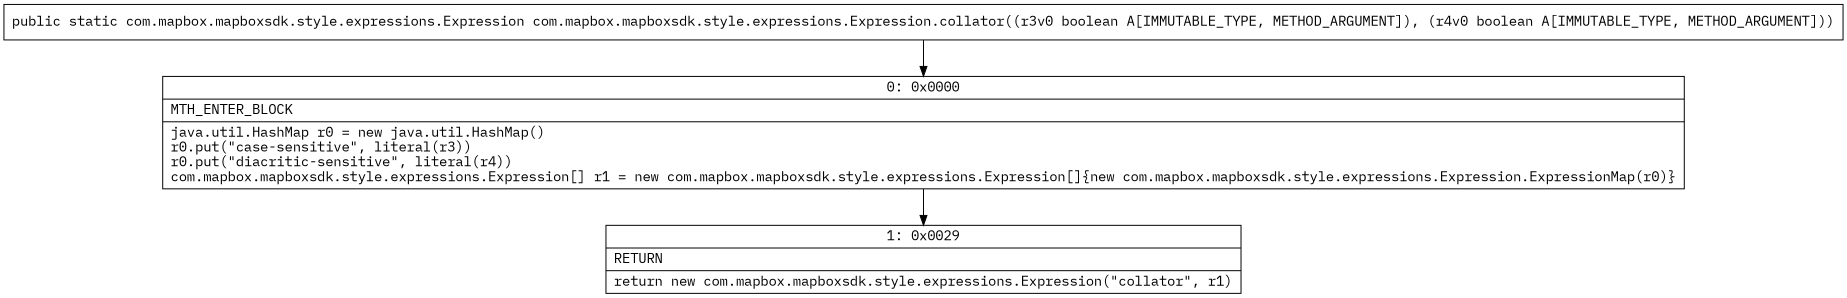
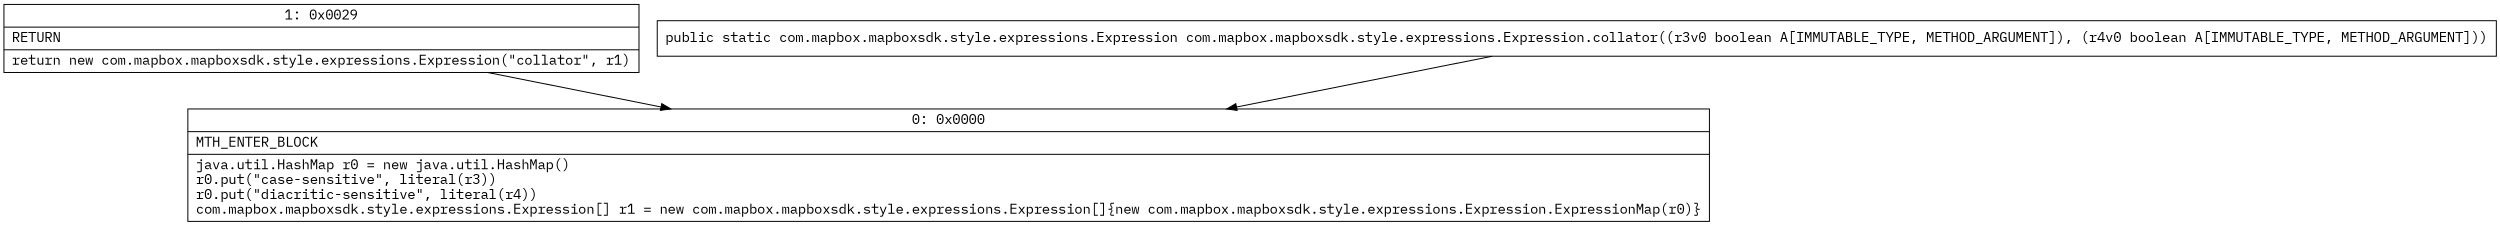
edge "0: 0x0000" -> "1: 0x0029": reversed
